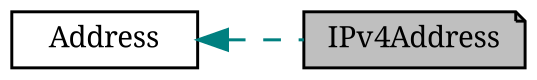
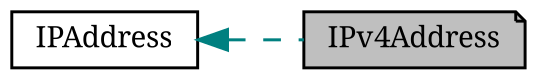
node "Address": label "Address" -> "IPAddress"
